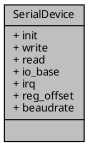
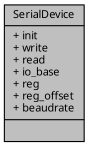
node "SerialDevice": text "+ irq" -> "+ reg"
